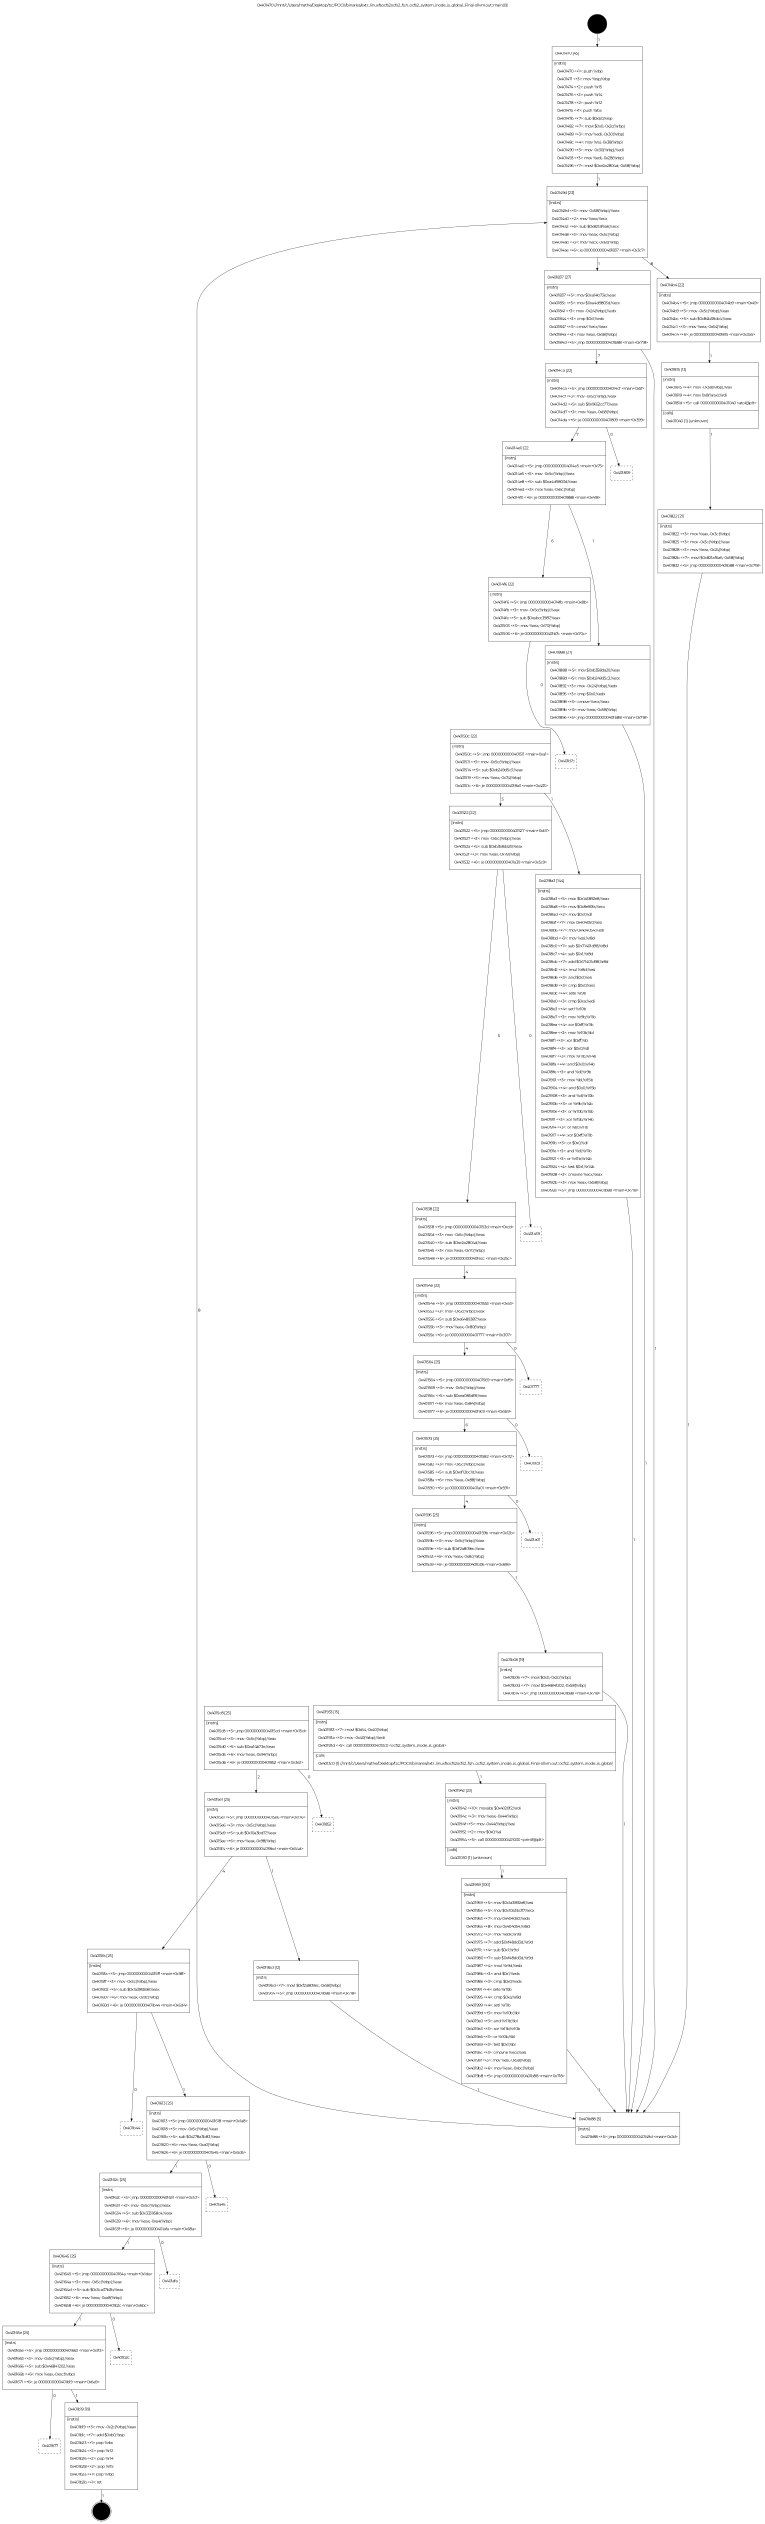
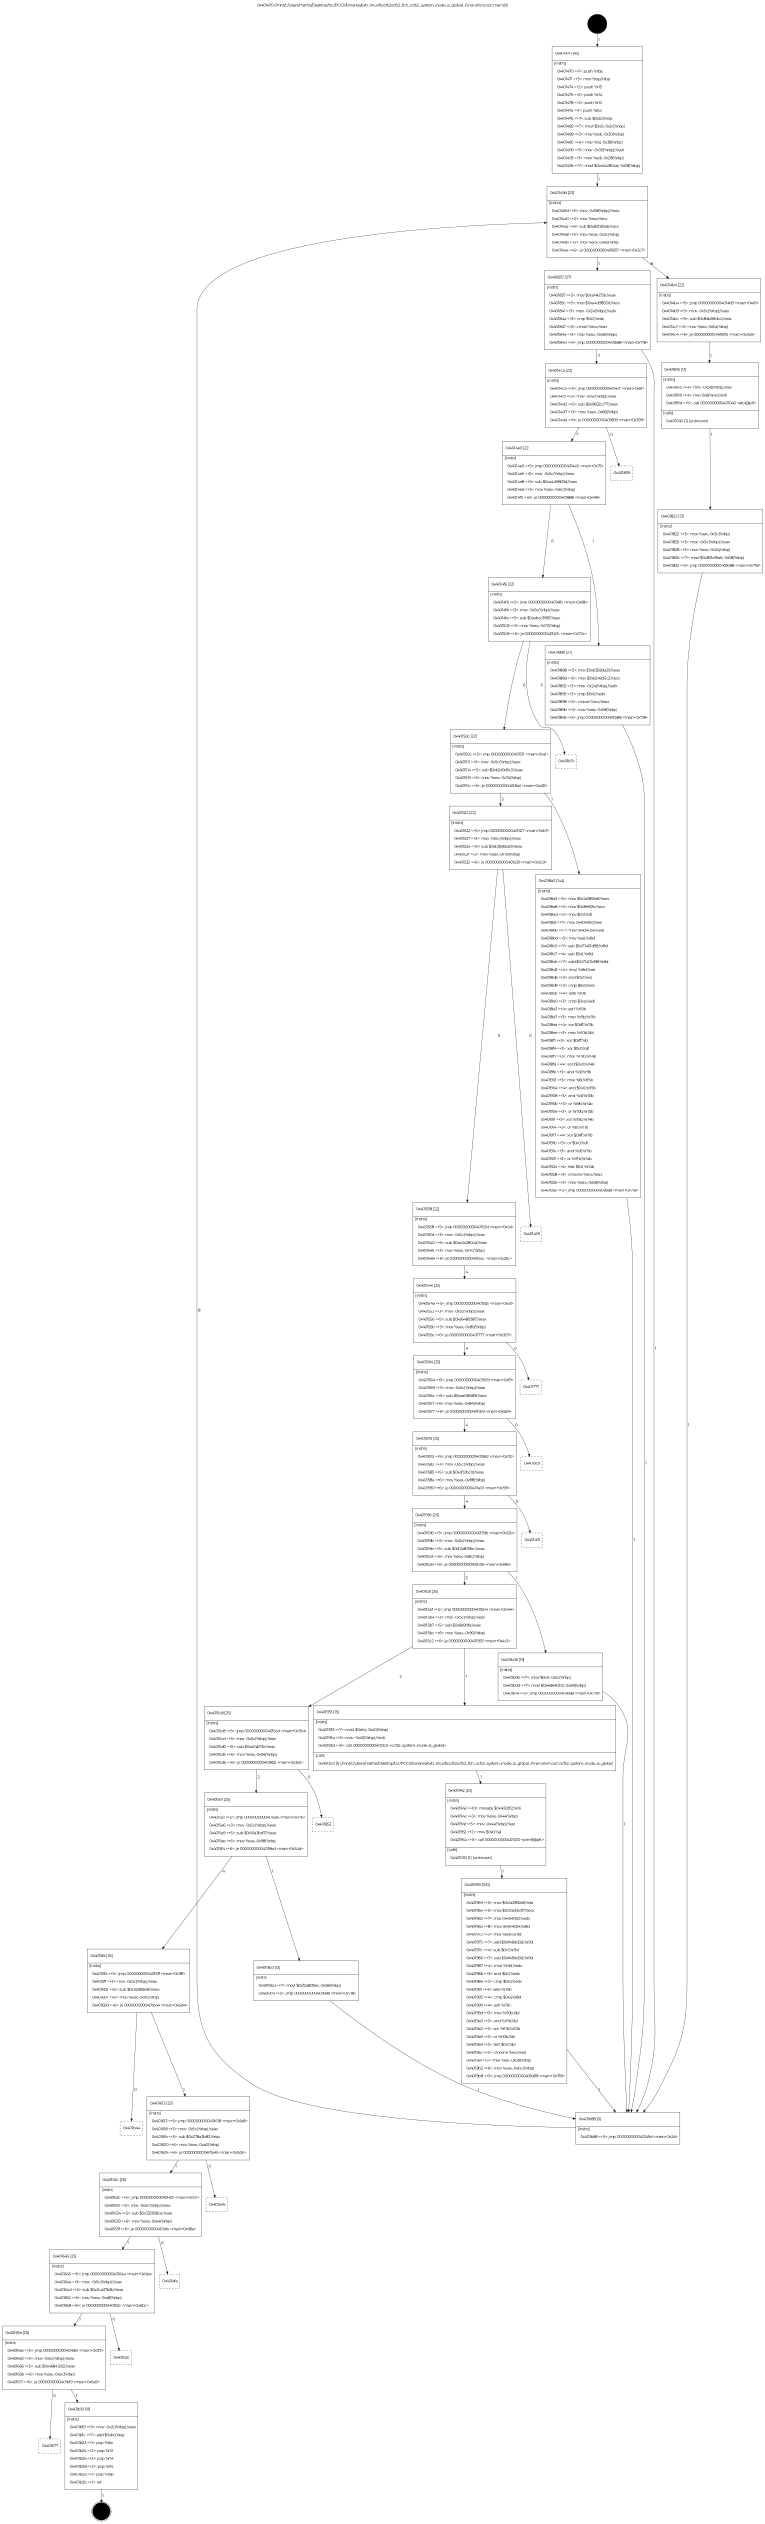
edge "0x4014f6 [22]" -> "0x40150c [22]": added, label "6"
edge "0x401564 [25]" -> "0x40157d [25]": label " 6" -> " 4"
node "0x4015af [25]": added
